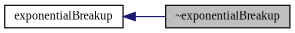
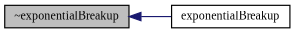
edge "~exponentialBreakup" -> "exponentialBreakup": reversed
